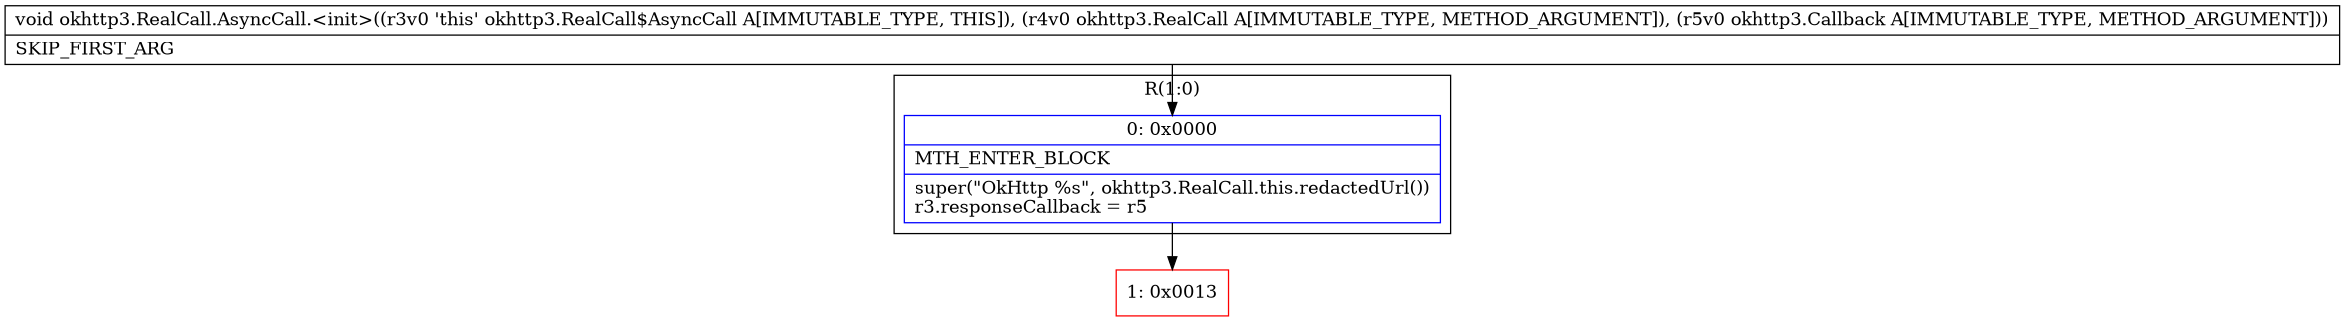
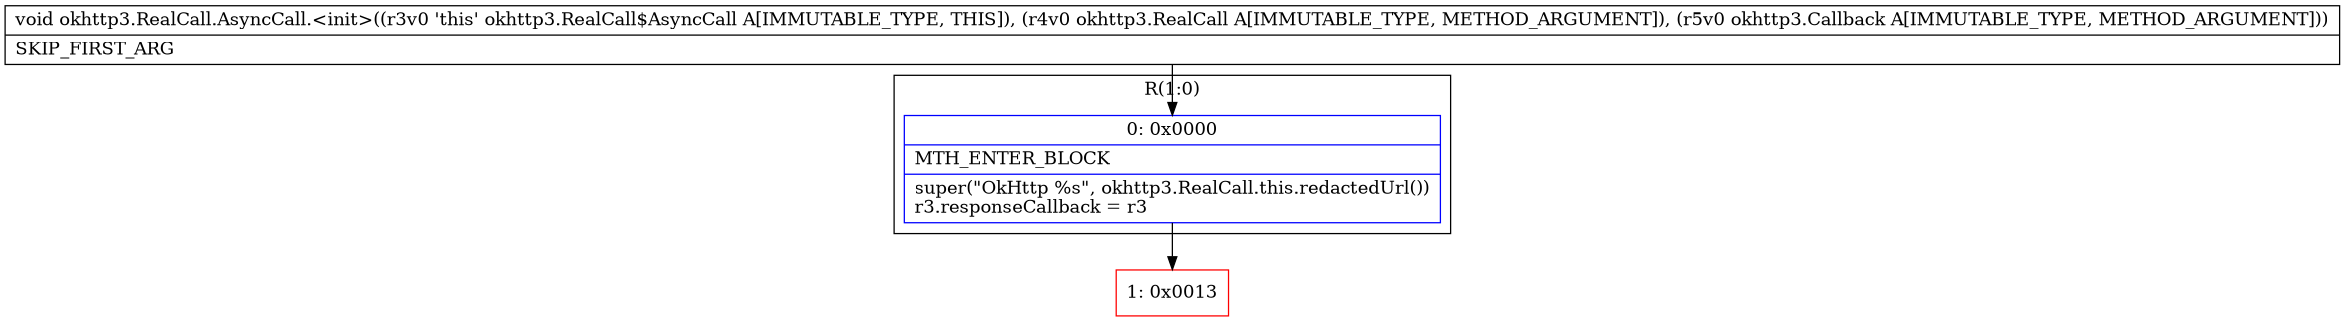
node "0: 0x0000": text "r3.responseCallback = r5" -> "r3.responseCallback = r3"
